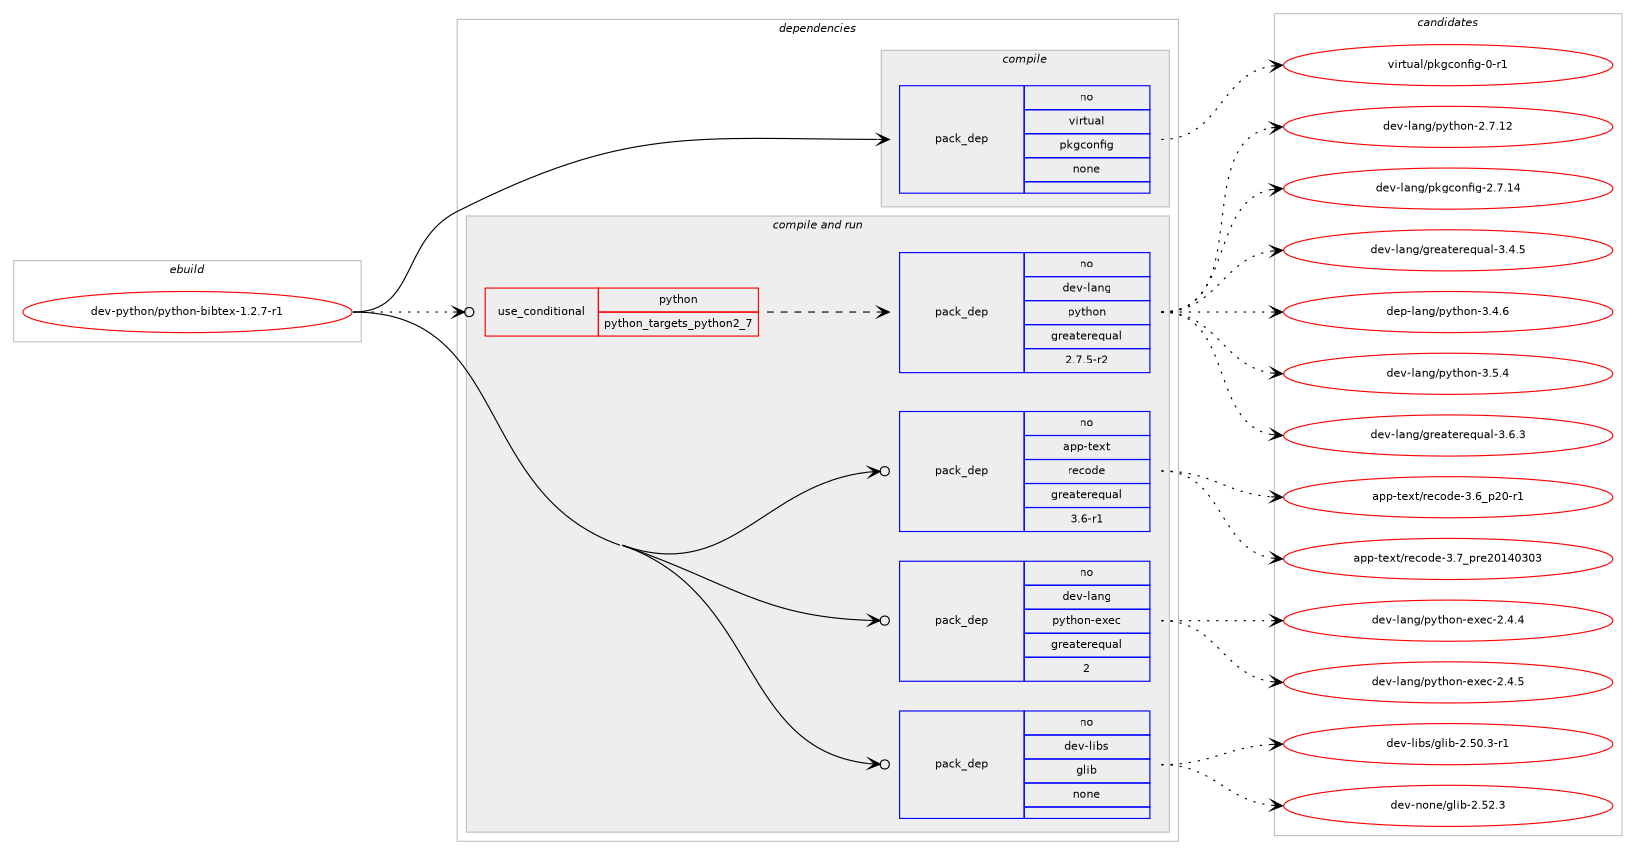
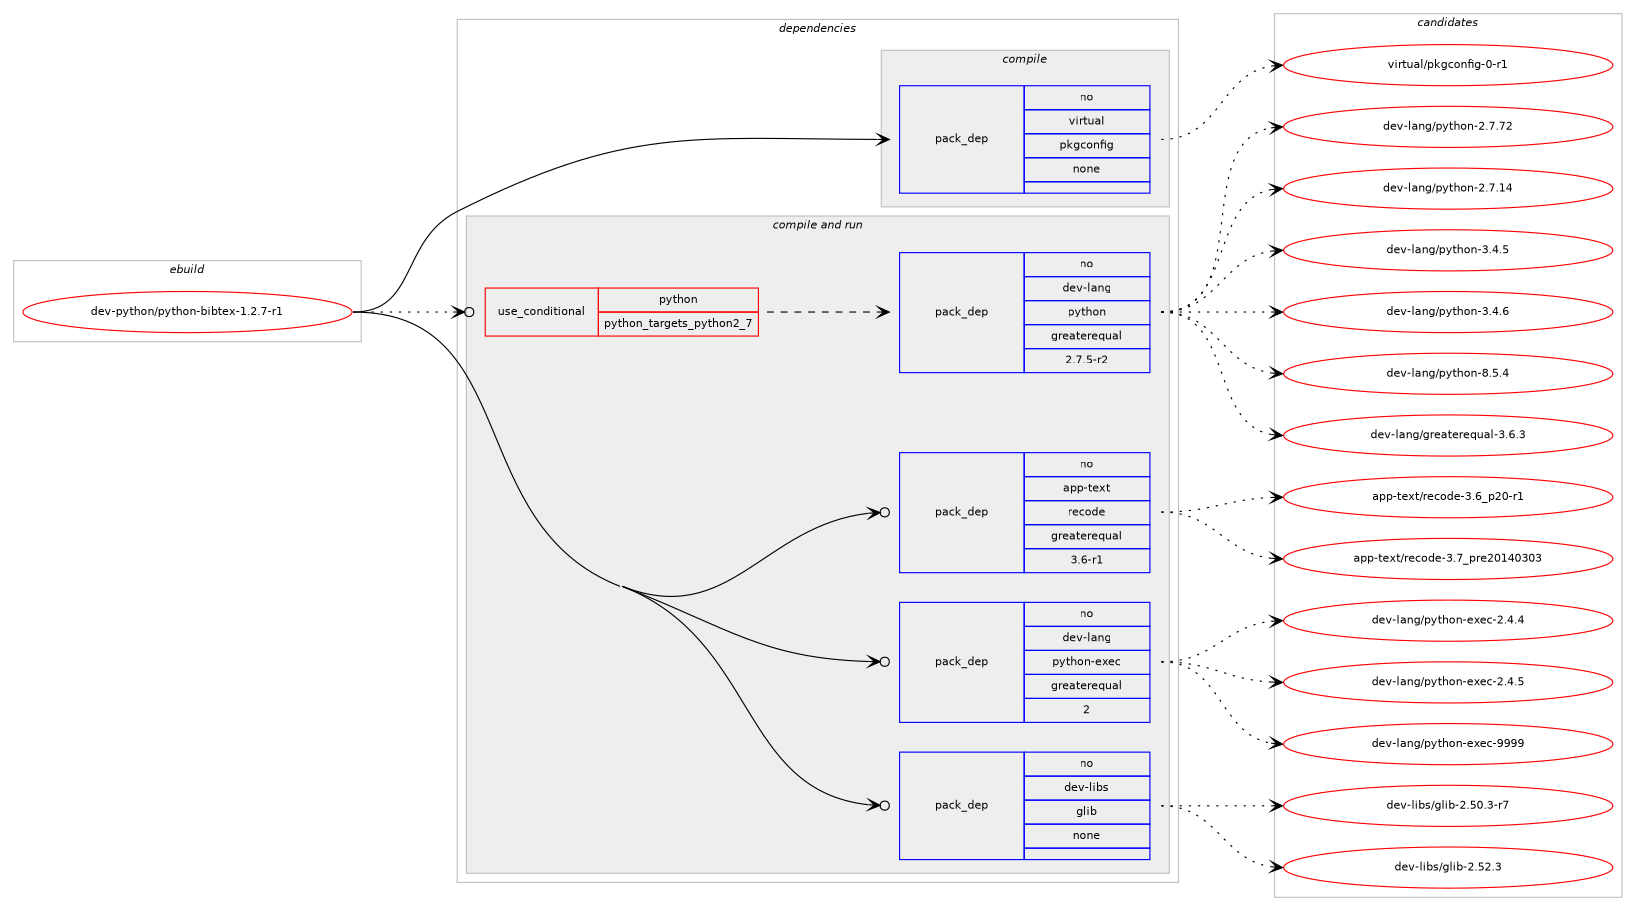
node "dev-lang/python-2.7.12": label "dev-lang/python-2.7.12" -> "dev-lang/python-2.7.72"
node "dev-lang/pkgconfig-2.7.14": label "dev-lang/pkgconfig-2.7.14" -> "dev-lang/python-2.7.14"
node "dev-lang/greaterequal-3.4.5": label "dev-lang/greaterequal-3.4.5" -> "dev-lang/python-3.4.5"
node "dep-lang/python-3.4.6": label "dep-lang/python-3.4.6" -> "dev-lang/python-3.4.6"
node "dev-lang/python-3.5.4": label "dev-lang/python-3.5.4" -> "dev-lang/python-8.5.4"
node "dev-libs/glib-2.50.3-r1": label "dev-libs/glib-2.50.3-r1" -> "dev-libs/glib-2.50.3-r7"
node "dev-lang/python-exec-9999": added
node "dev-none/glib-2.52.3": label "dev-none/glib-2.52.3" -> "dev-libs/glib-2.52.3"
